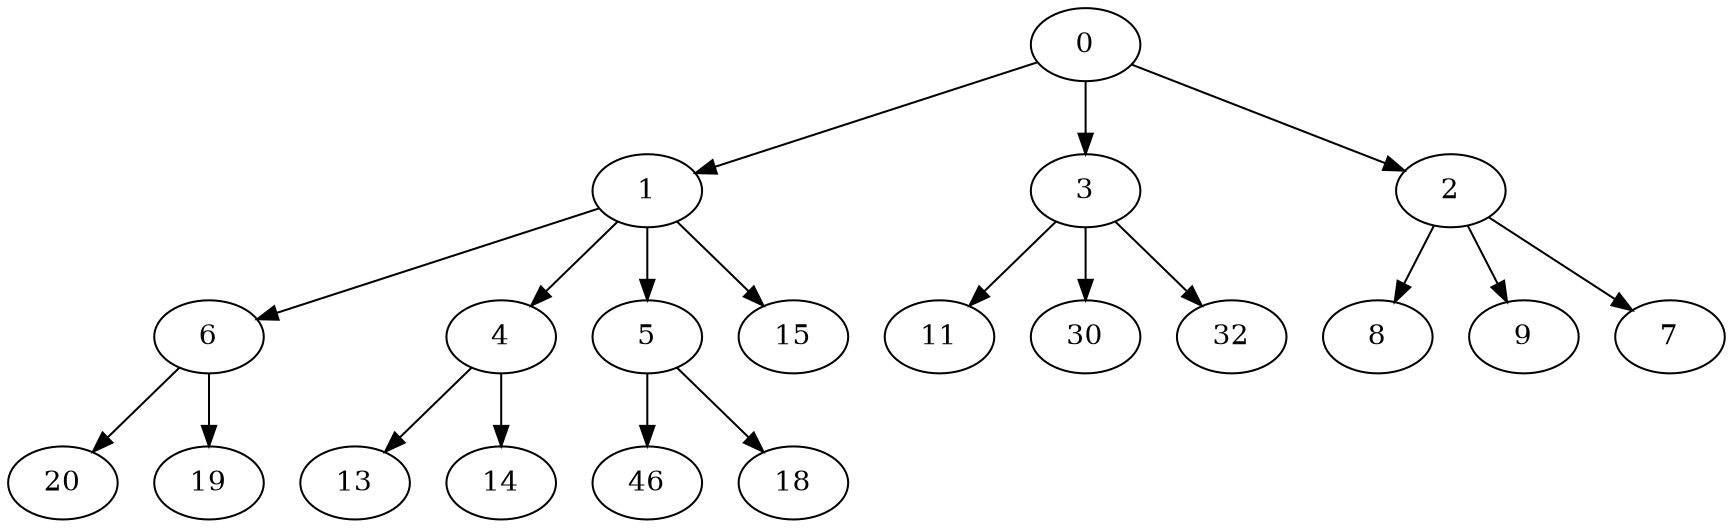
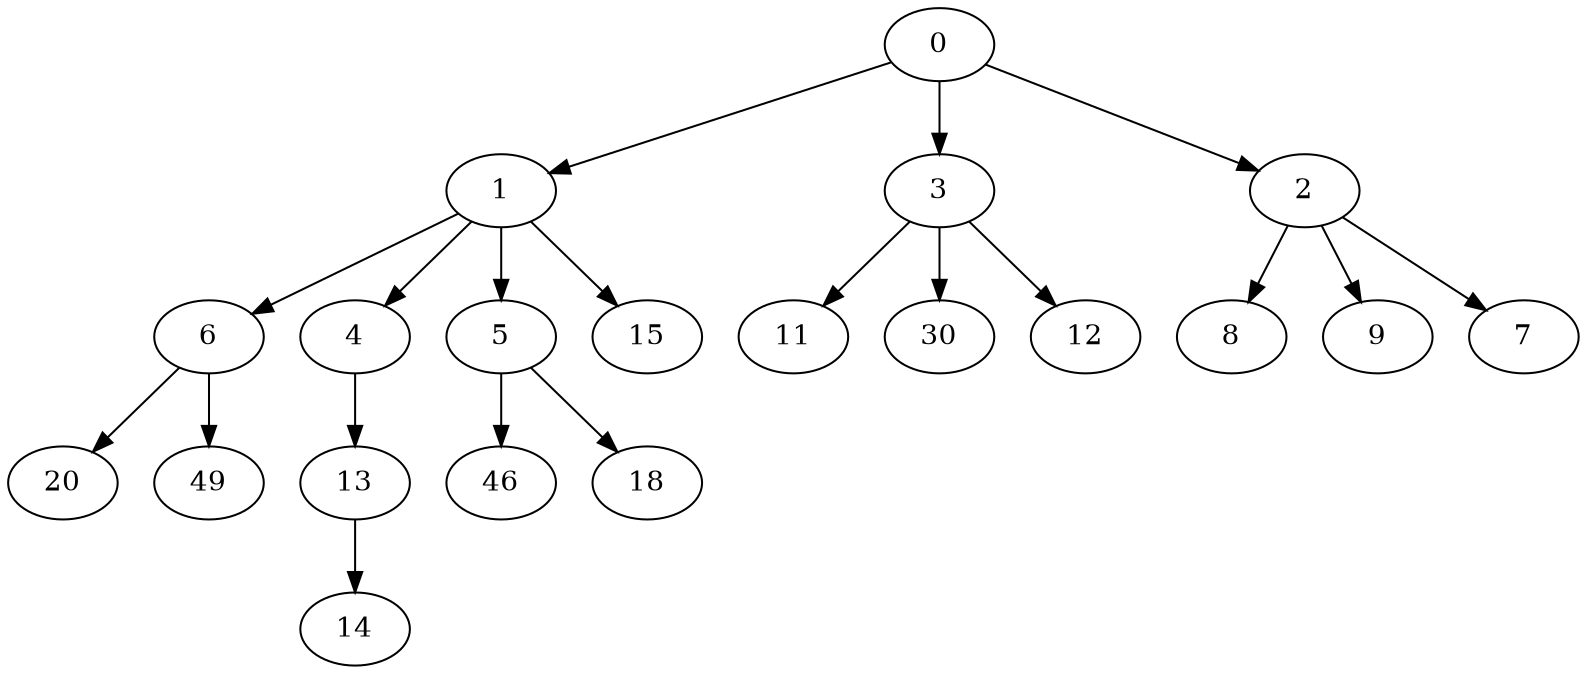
node "32": label "32" -> "12"
edge "4" -> "14": now "13" -> "14"
node "19": label "19" -> "49"
